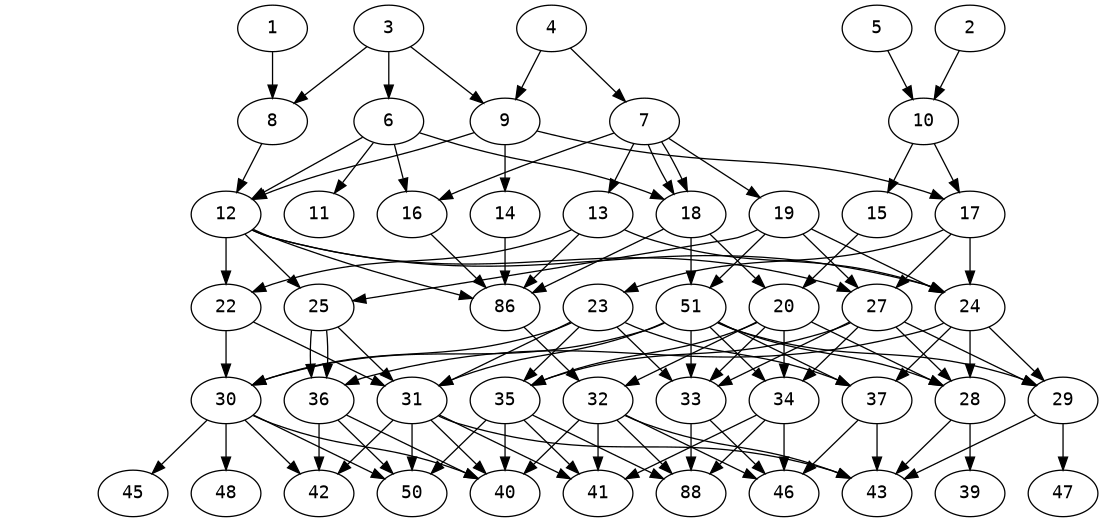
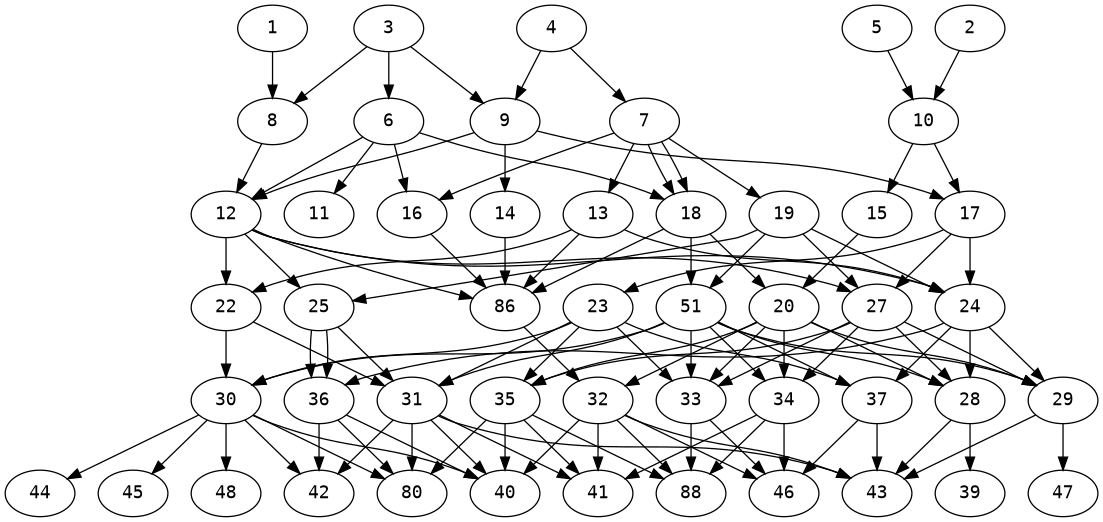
edge "20" -> "29": added
node "44": added
node "50": label "50" -> "80"
